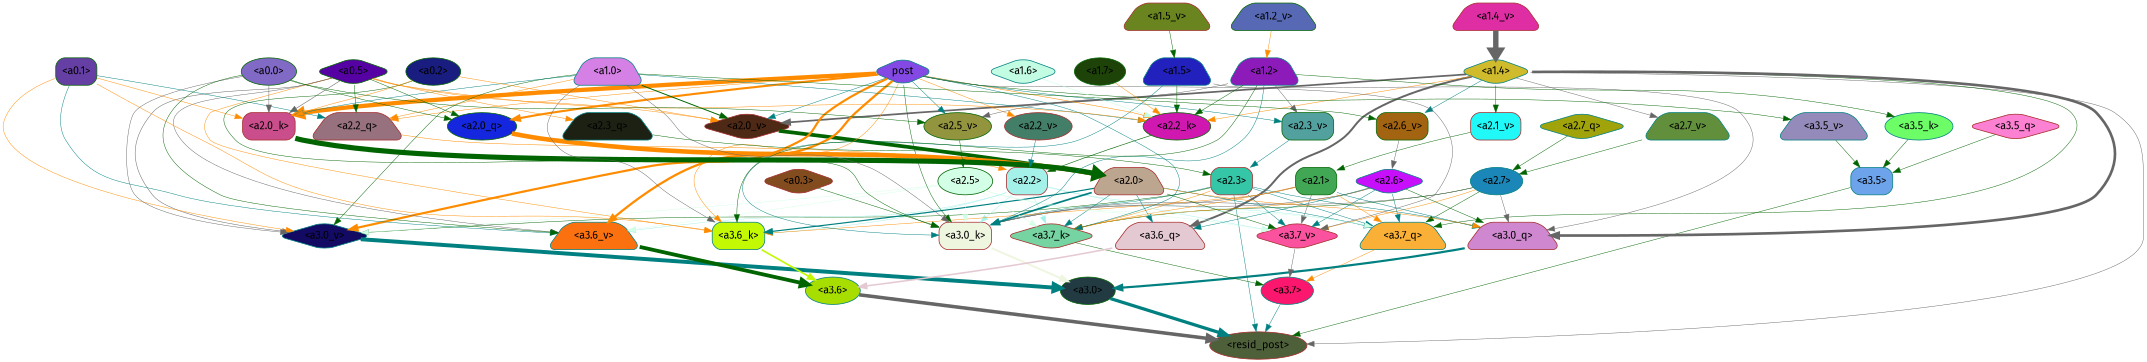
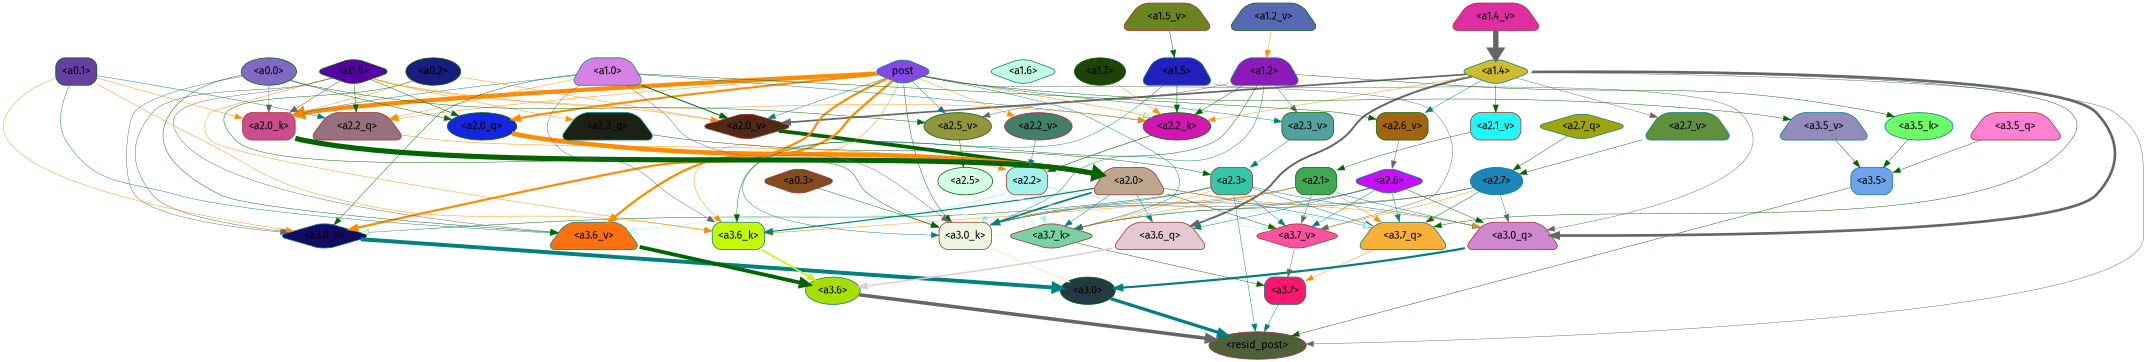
node "<a3.5_q>": shape diamond -> trapezium
edge "<a2.6>" -> "<a3.7_k>": color darkorange -> gray40
node "<a3.7>": shape ellipse -> box
